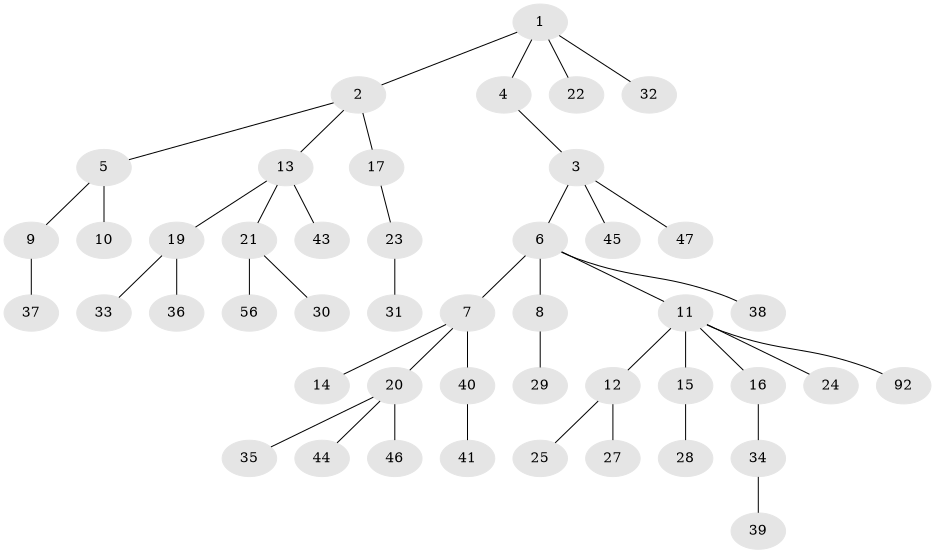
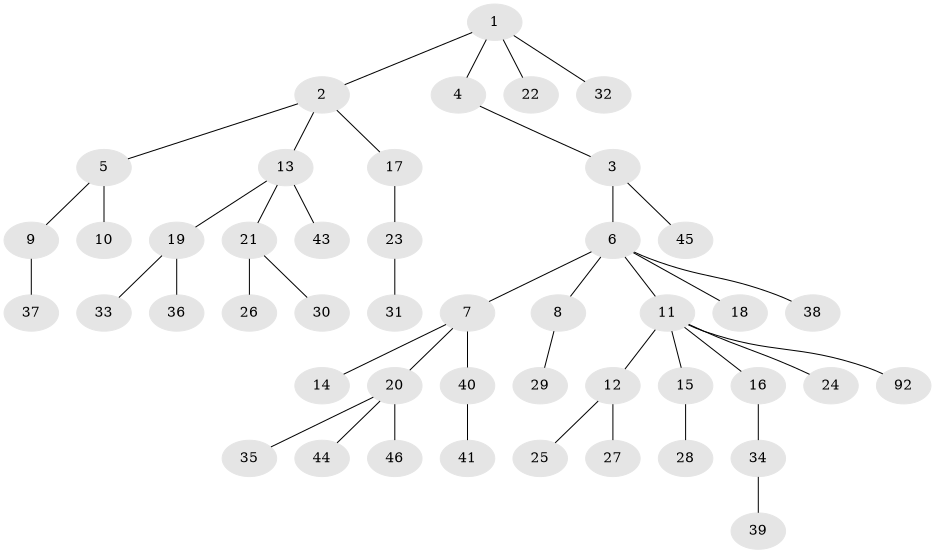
node "47": removed
node "56": label "56" -> "26"
node "18": added
